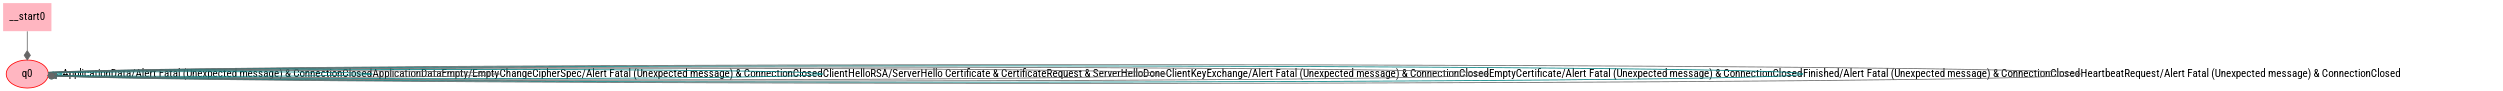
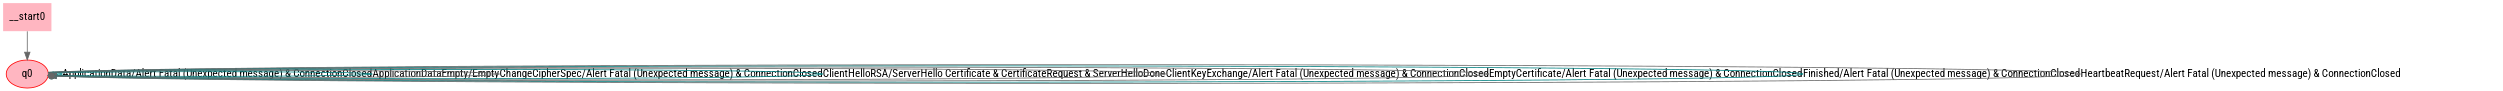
edge "__start0" -> "q0": arrowhead diamond -> normal
